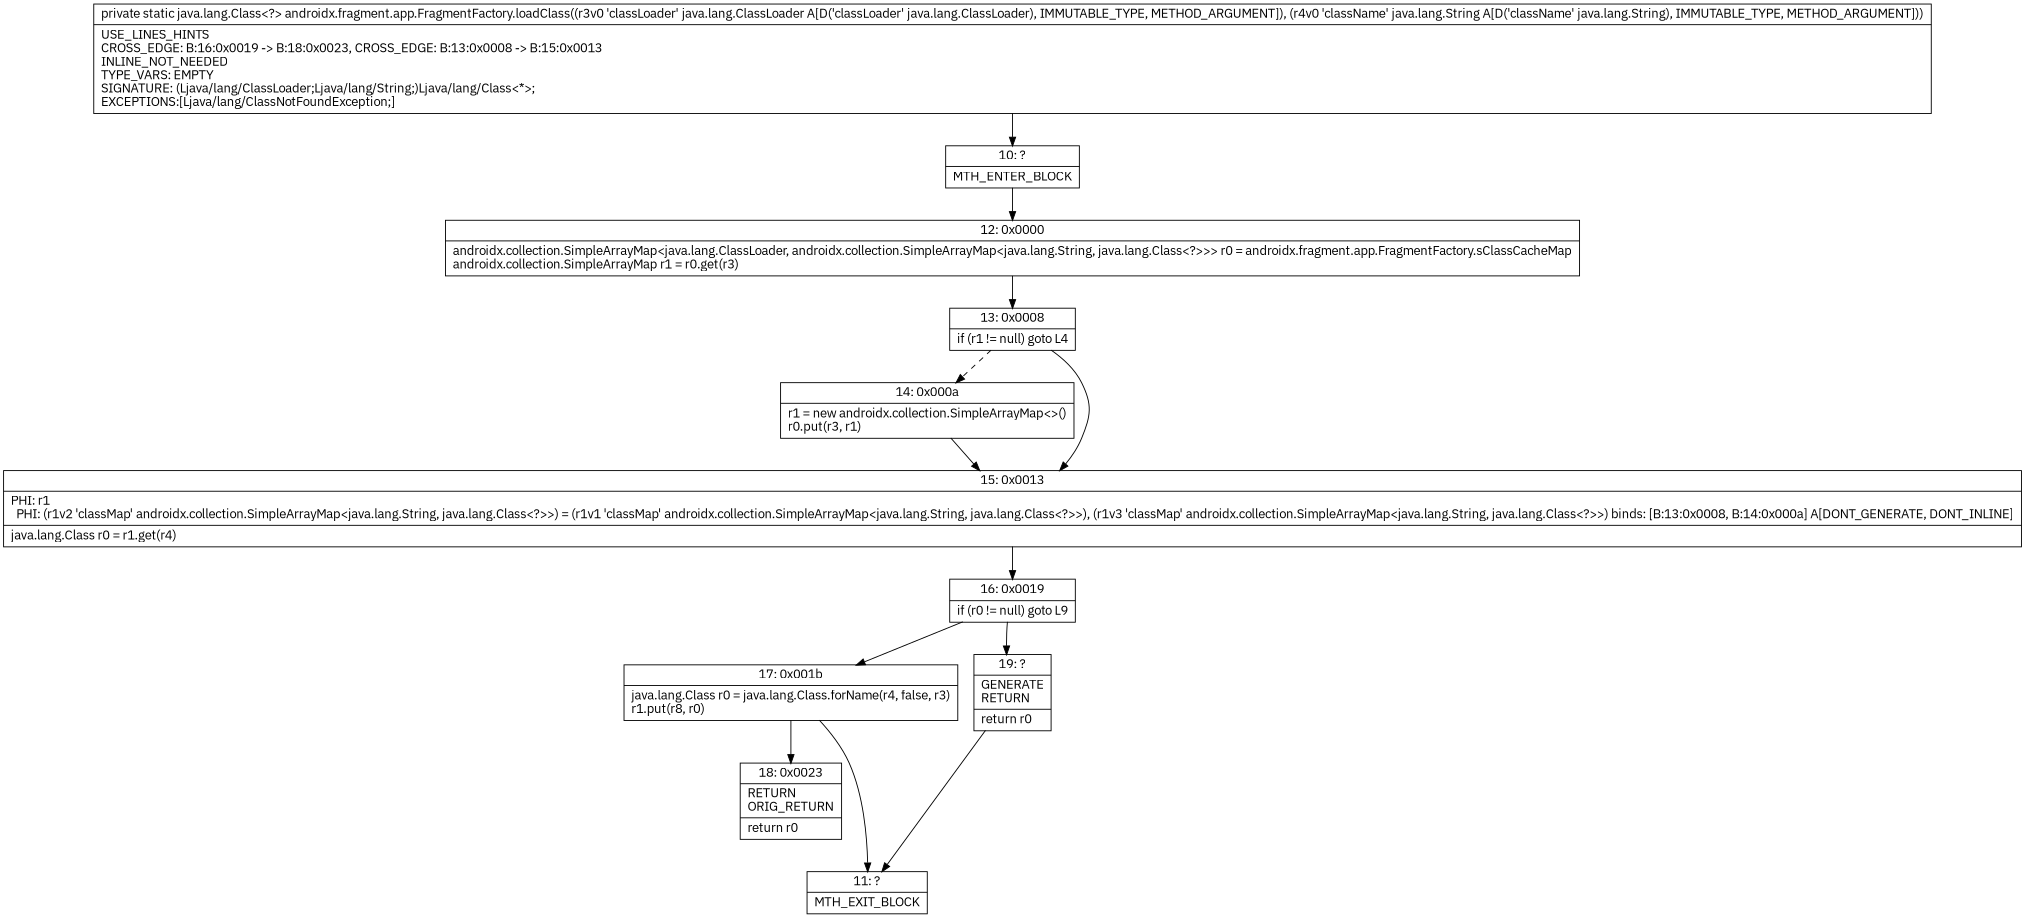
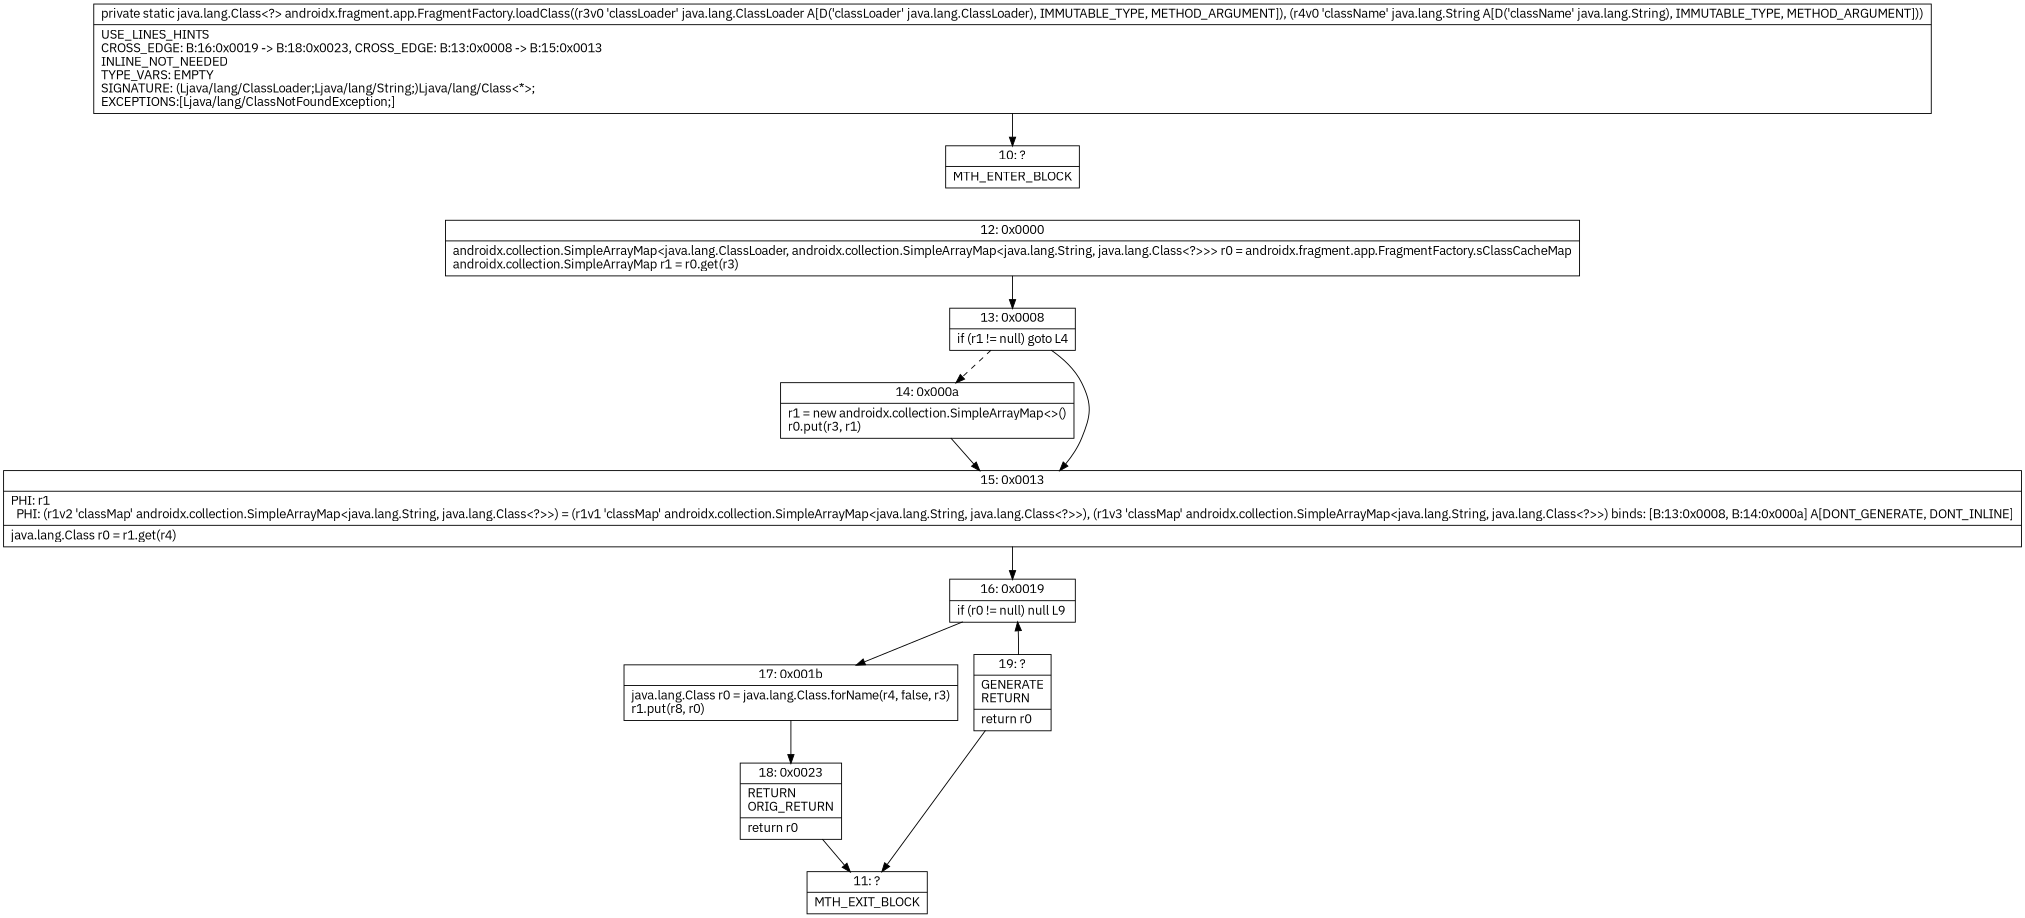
edge "10: ?" -> "12: 0x0000": removed
node "16: 0x0019": text "if (r0 != null) goto L9" -> "if (r0 != null) null L9"
edge "16: 0x0019" -> "19: ?": reversed
edge "17: 0x001b" -> "11: ?": now "18: 0x0023" -> "11: ?"
